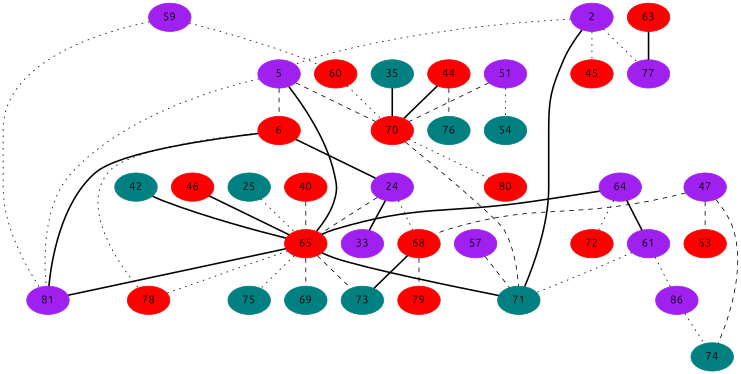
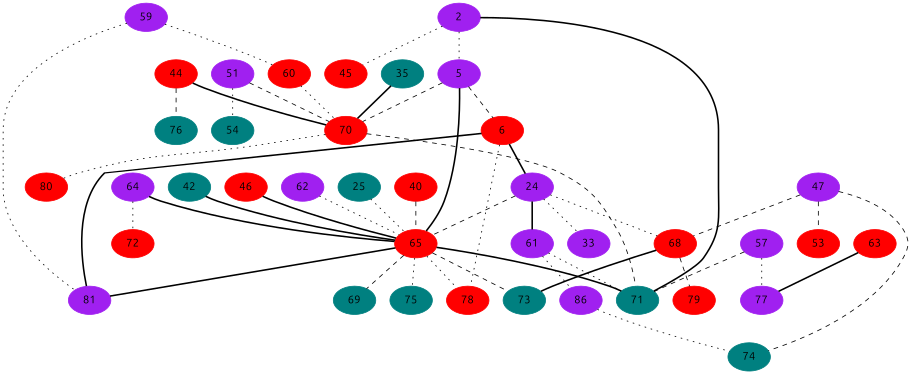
edge "2" -- "77": now "57" -- "77"
edge "5" -- "81": removed
node "62": added
edge "24" -- "33": style bold -> dotted
edge "64" -- "61": now "24" -- "61"
